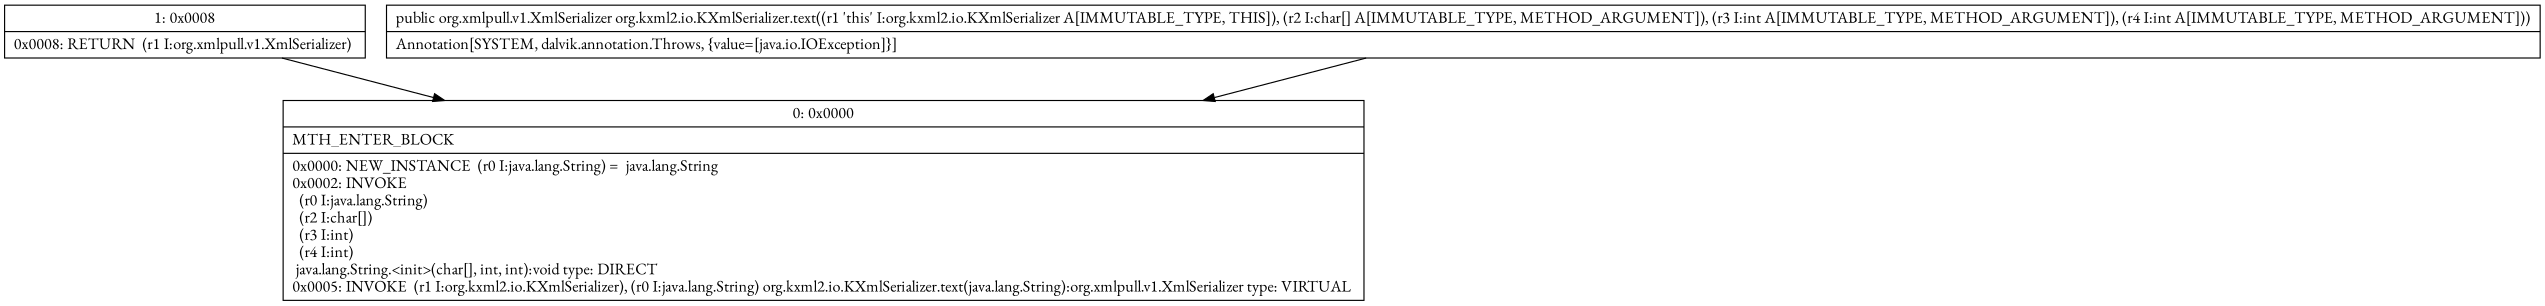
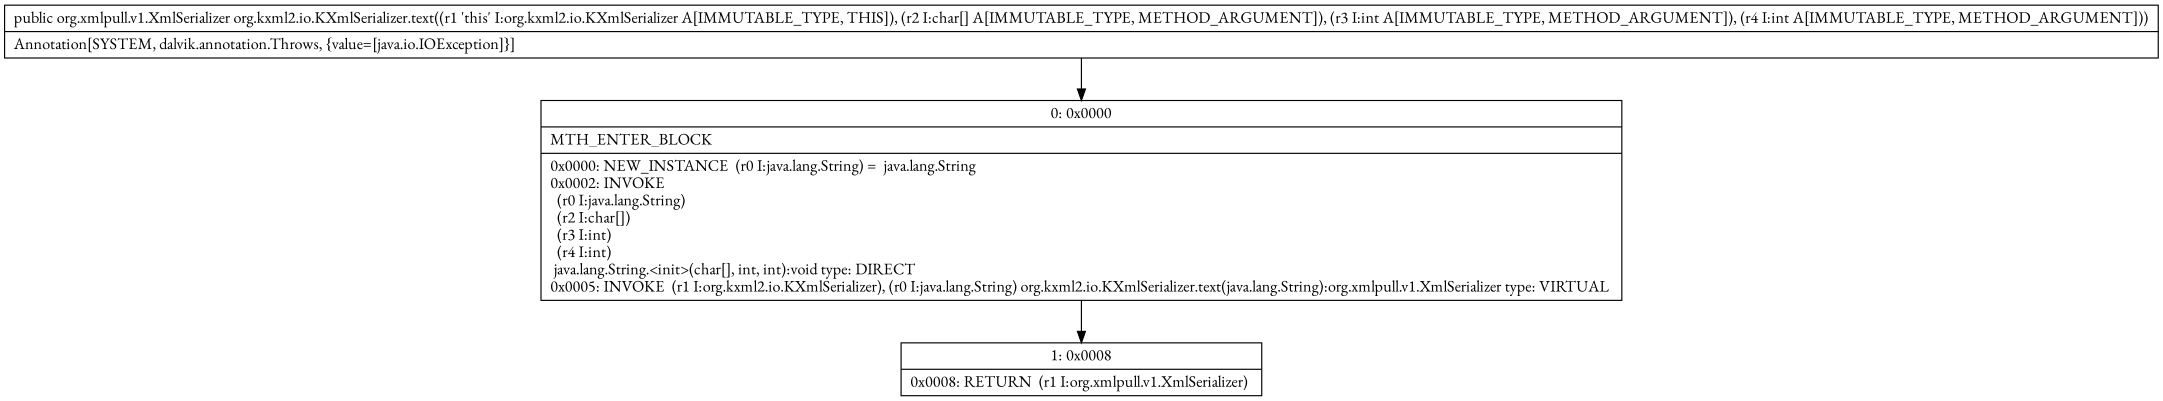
edge "1: 0x0008" -> "0: 0x0000": reversed
